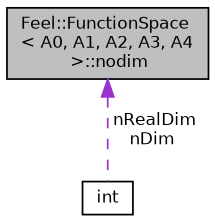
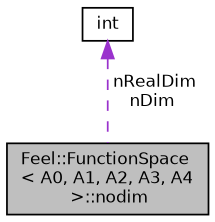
edge "int" -> "Feel::FunctionSpace < A0, A1, A2, A3, A4 >::nodim": reversed
